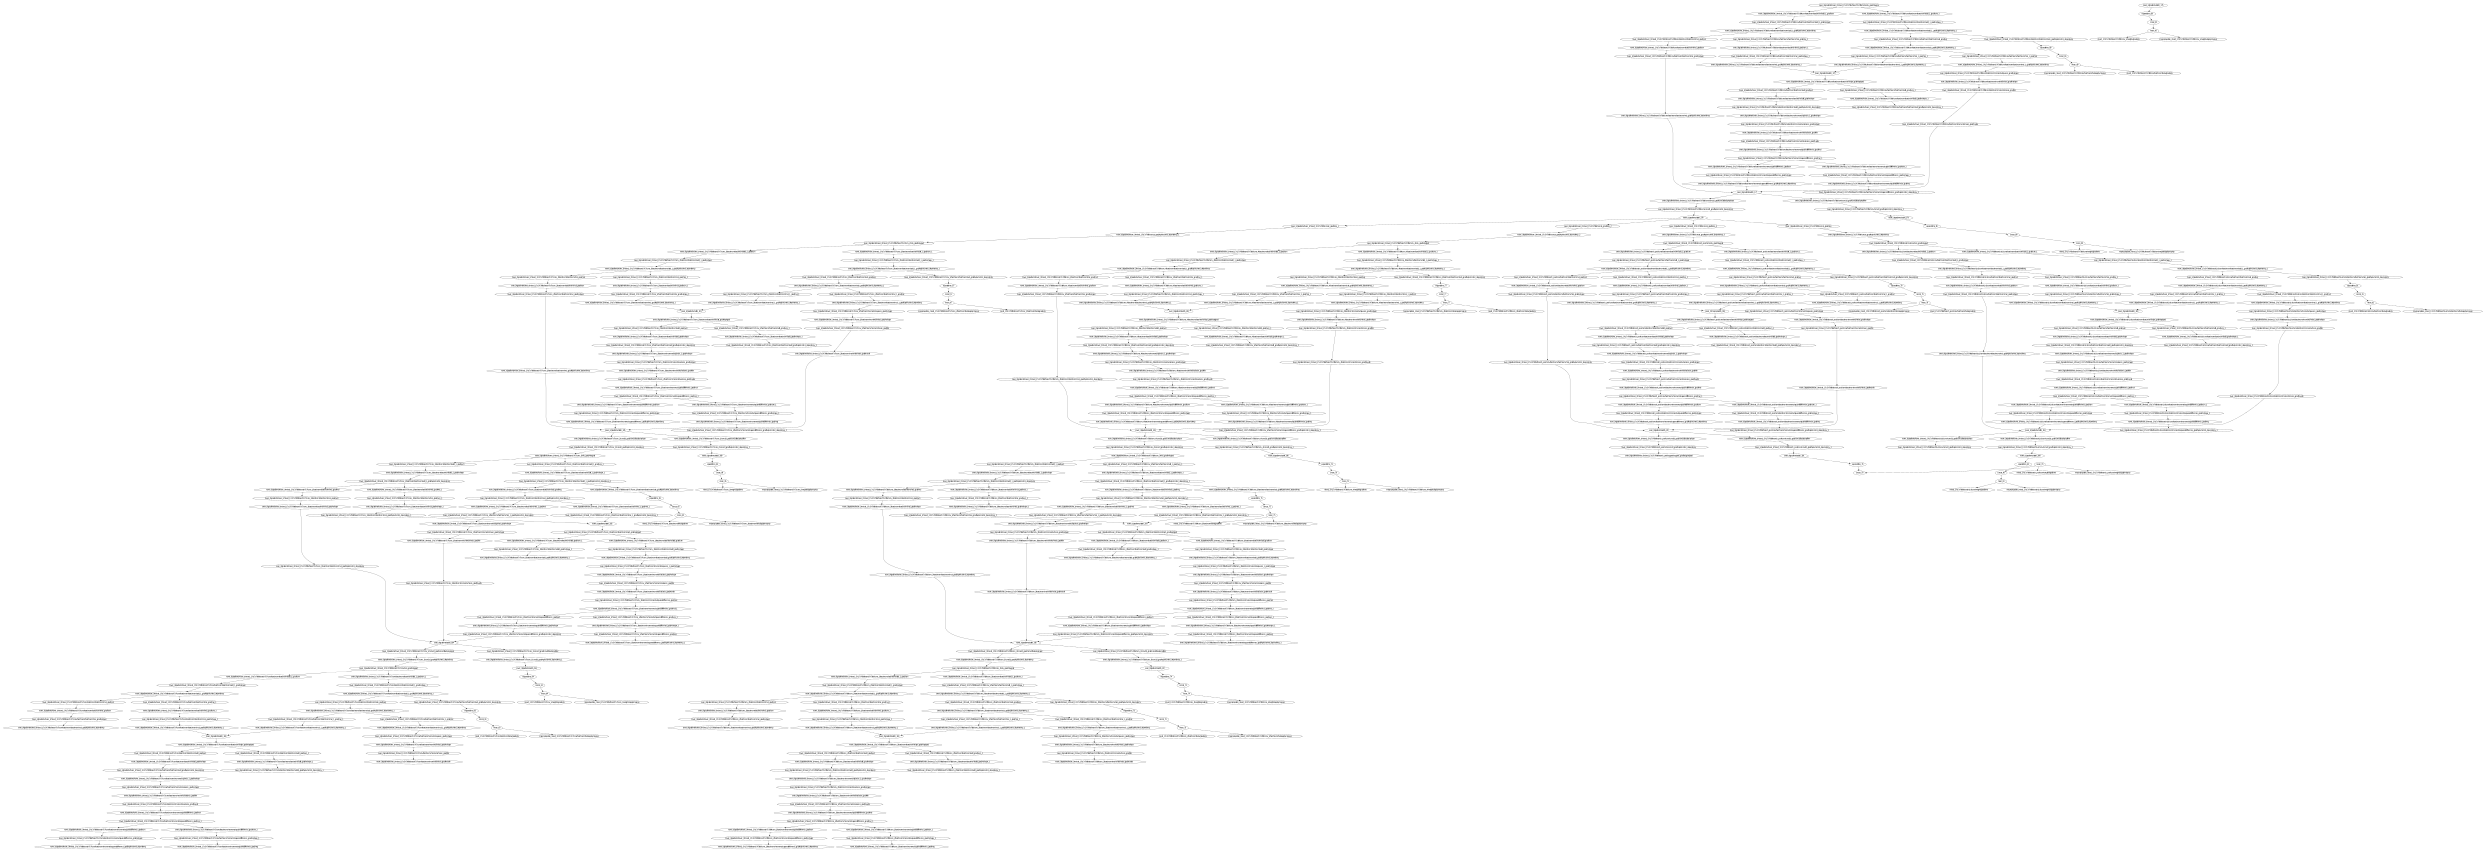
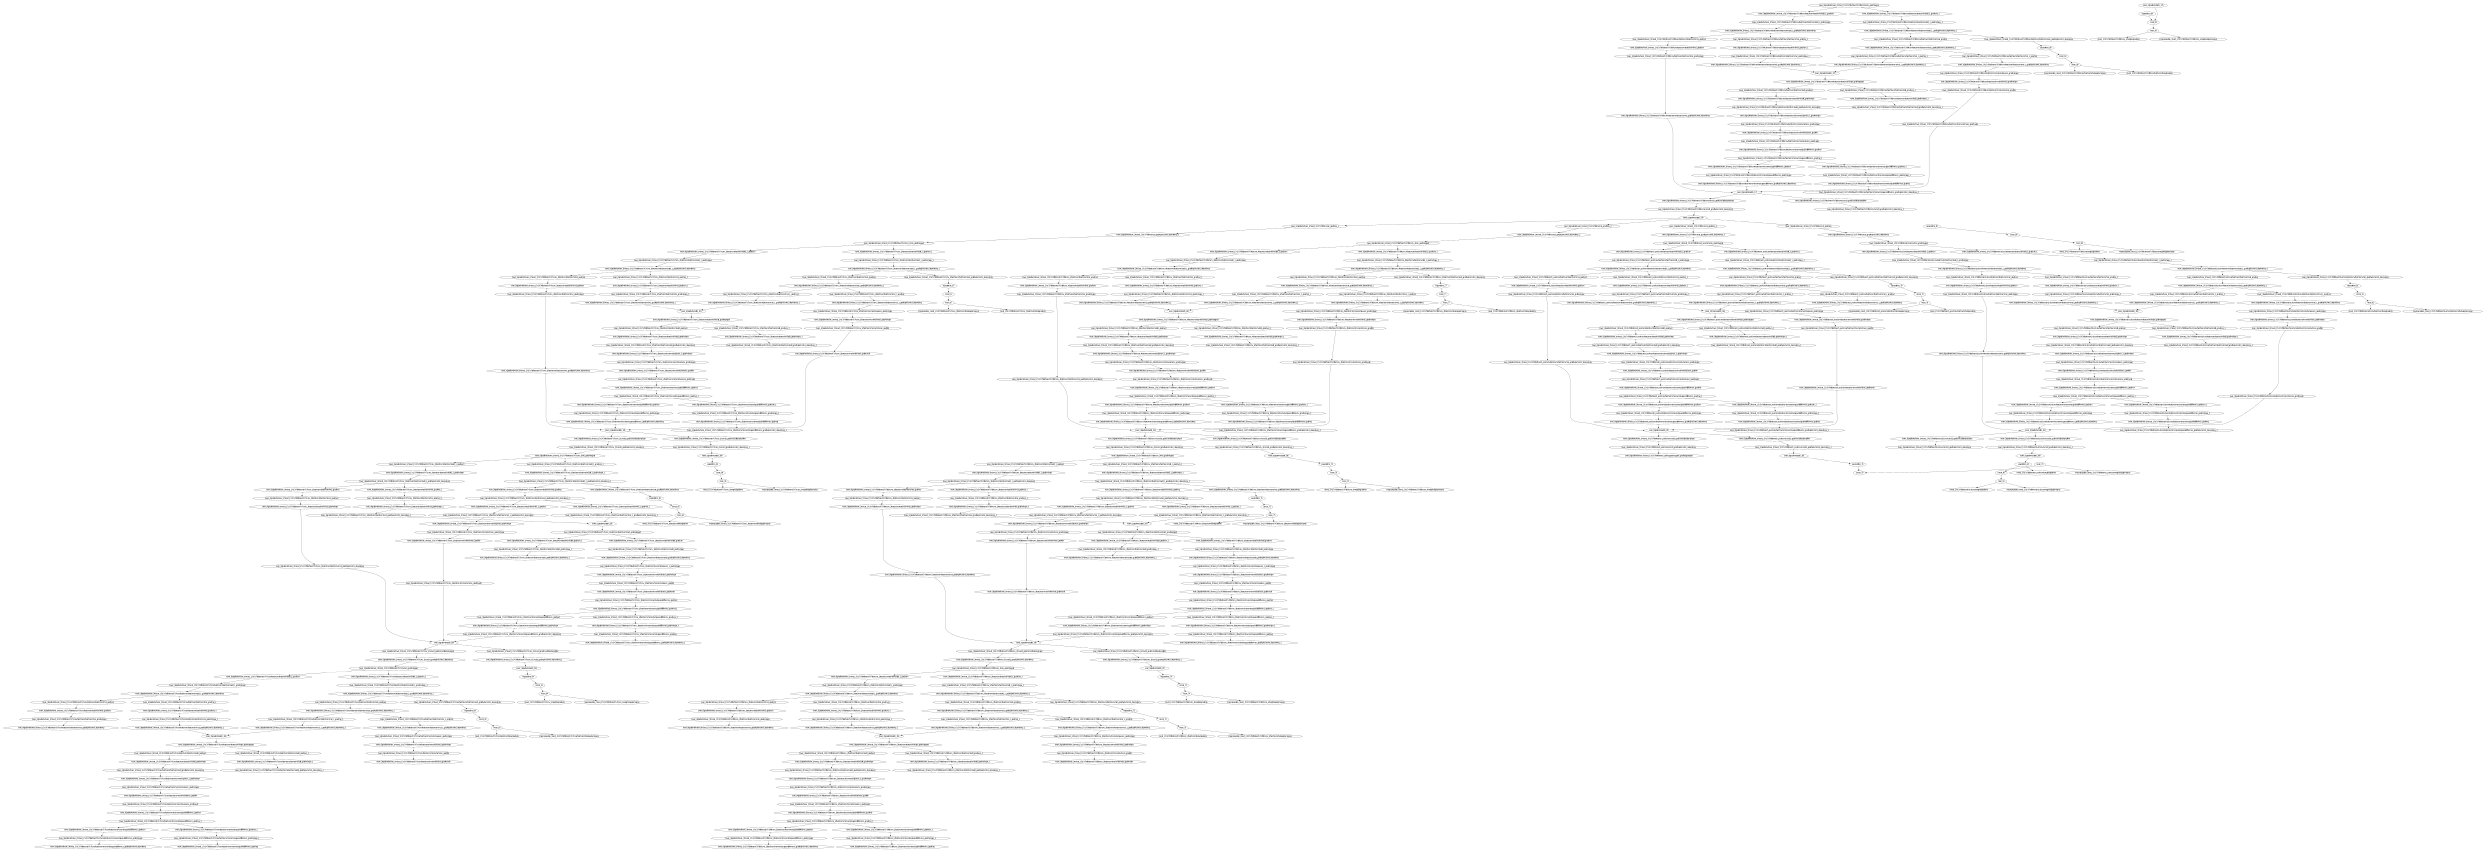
edge "tower_0/gradients/addn_175" -> "expanddims_90": now "tower_0/gradients/addn_175" -> "concat_90"
node "tower_0/gradients/addn_179": removed
edge "mean_78" -> "mixed_17x17x768b/branch_pool/conv/weights/gradients": now "expanddims_60" -> "mixed_17x17x768b/branch_pool/conv/weights/gradients"
